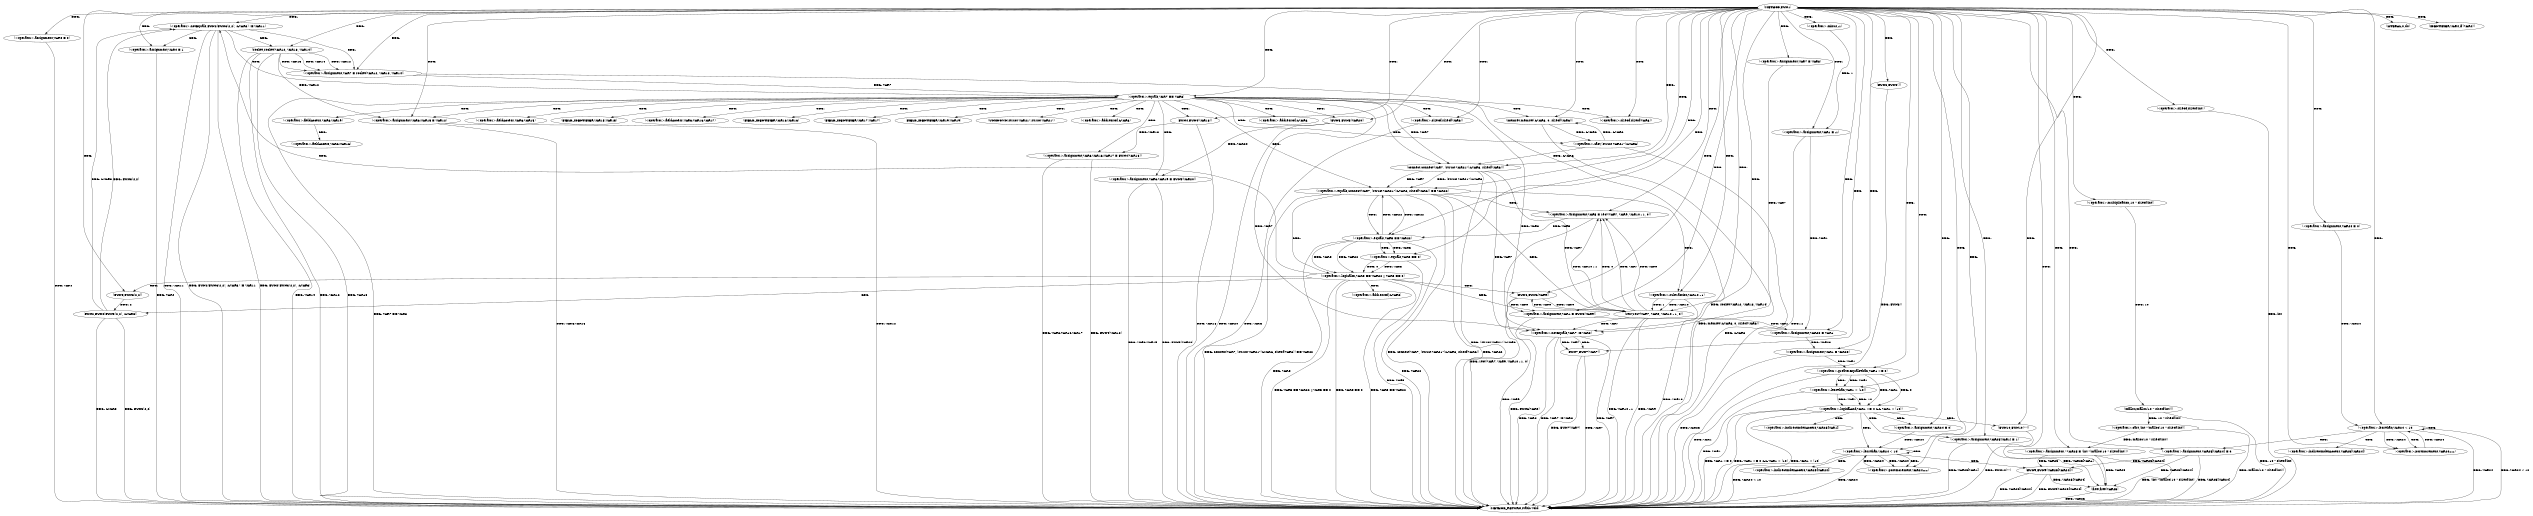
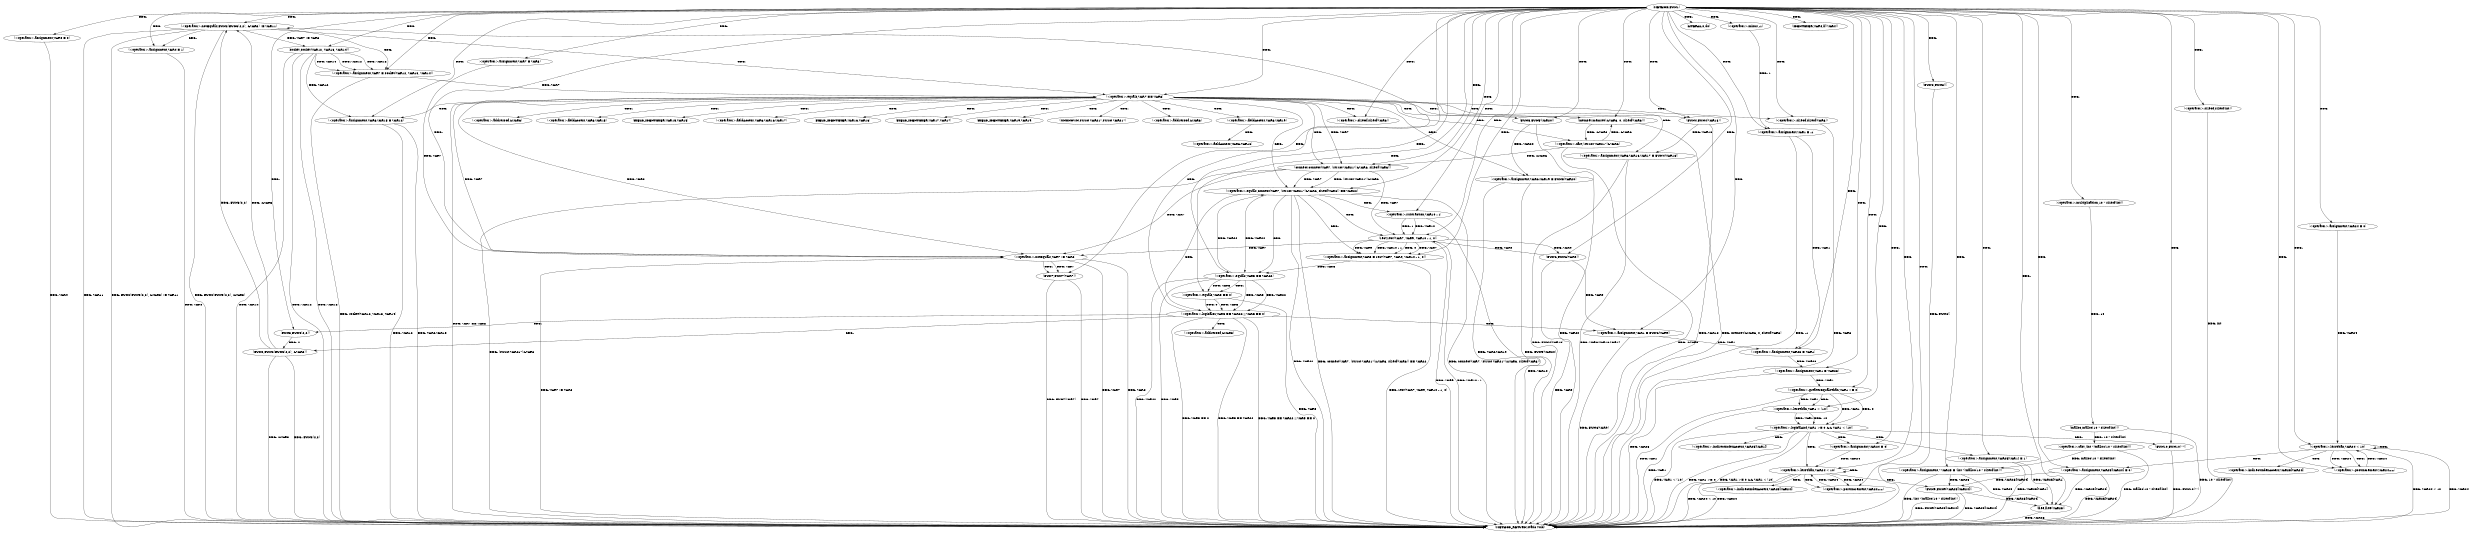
edge "(<operator>.notEquals,FUN2(FUN3(2,2), &VAR3) != VAR11)" -> "(socket,socket(VAR12, VAR13, VAR14))": label "CDG: " -> "DDG: VAR7 != VAR8"
edge "(<operator>.logicalOr,VAR5 == VAR22 || VAR5 == 0)" -> "(FUN6,FUN6(VAR9))": removed, label "CDG:"
